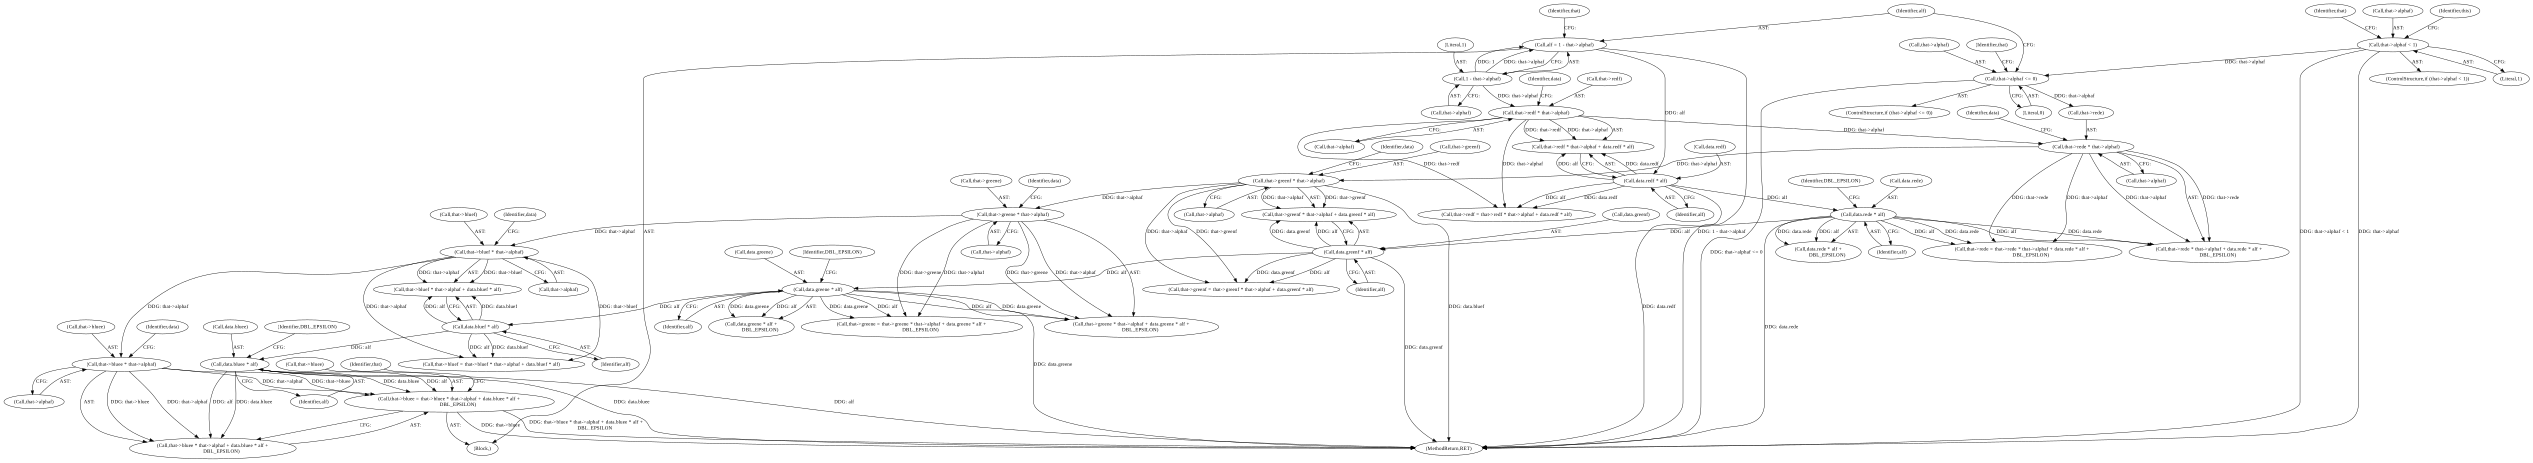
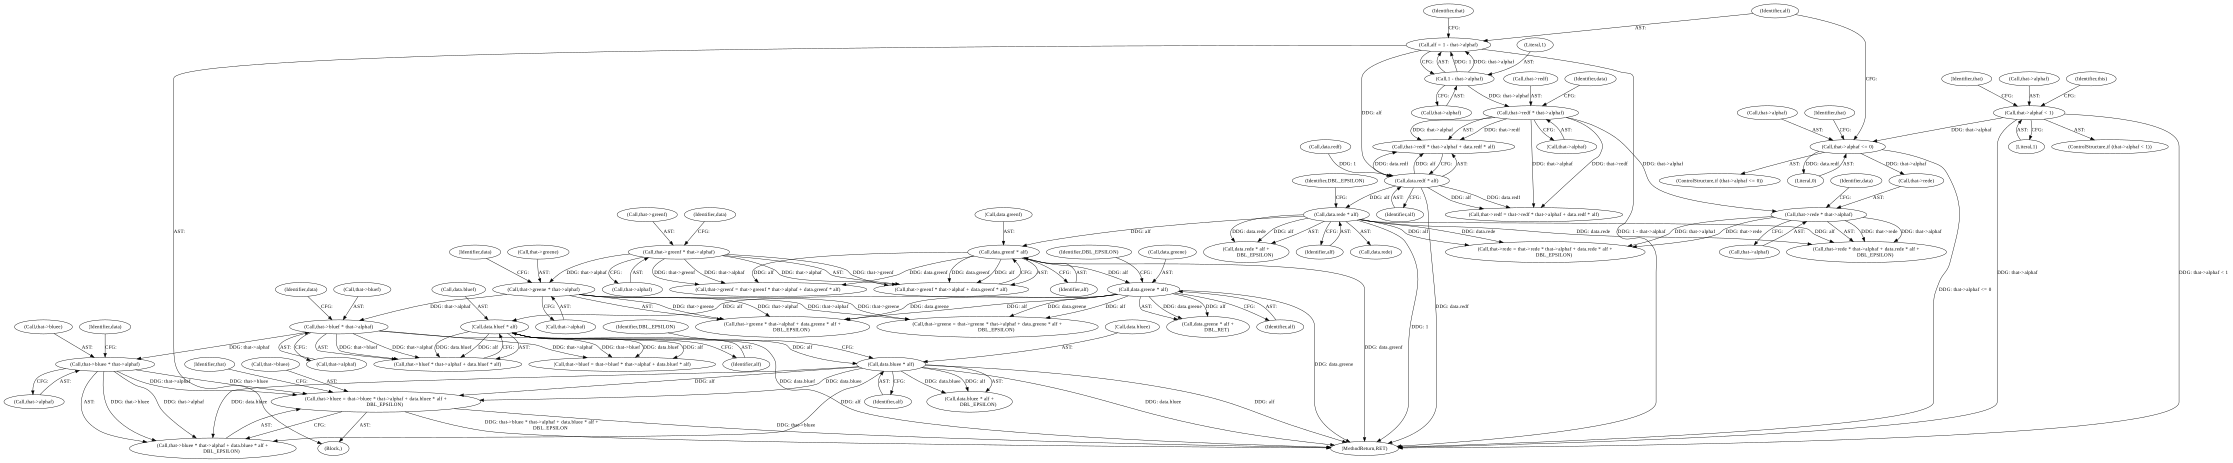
edge "(Call,that->alphaf <= 0)" -> "(Literal,0)": label "CFG: " -> "DDG: data.redf"
edge "(Call,that->rede * that->alphaf)" -> "(Call,that->greenf * that->alphaf)": removed, label "DDG: that->alphaf"
edge "(Call,data.redf)" -> "(Call,data.redf * alf)": label "AST: " -> "DDG: 1"
edge "(Call,data.rede)" -> "(Call,data.rede * alf)": reversed
edge "(Call,that->greenf * that->alphaf)" -> "(MethodReturn,RET)": now "(Call,data.bluef * alf)" -> "(MethodReturn,RET)"
node "(Call,data.bluef)": added
node "(Call,data.greene * alf + DBL_EPSILON)": label "(Call,data.greene * alf + DBL_EPSILON)" -> "(Call,data.greene * alf + DBL_RET)"
edge "(Call,data.rede * alf)" -> "(MethodReturn,RET)": label "DDG: data.rede" -> "DDG: 1"
node "(Call,data.bluee * alf + DBL_EPSILON)": added
